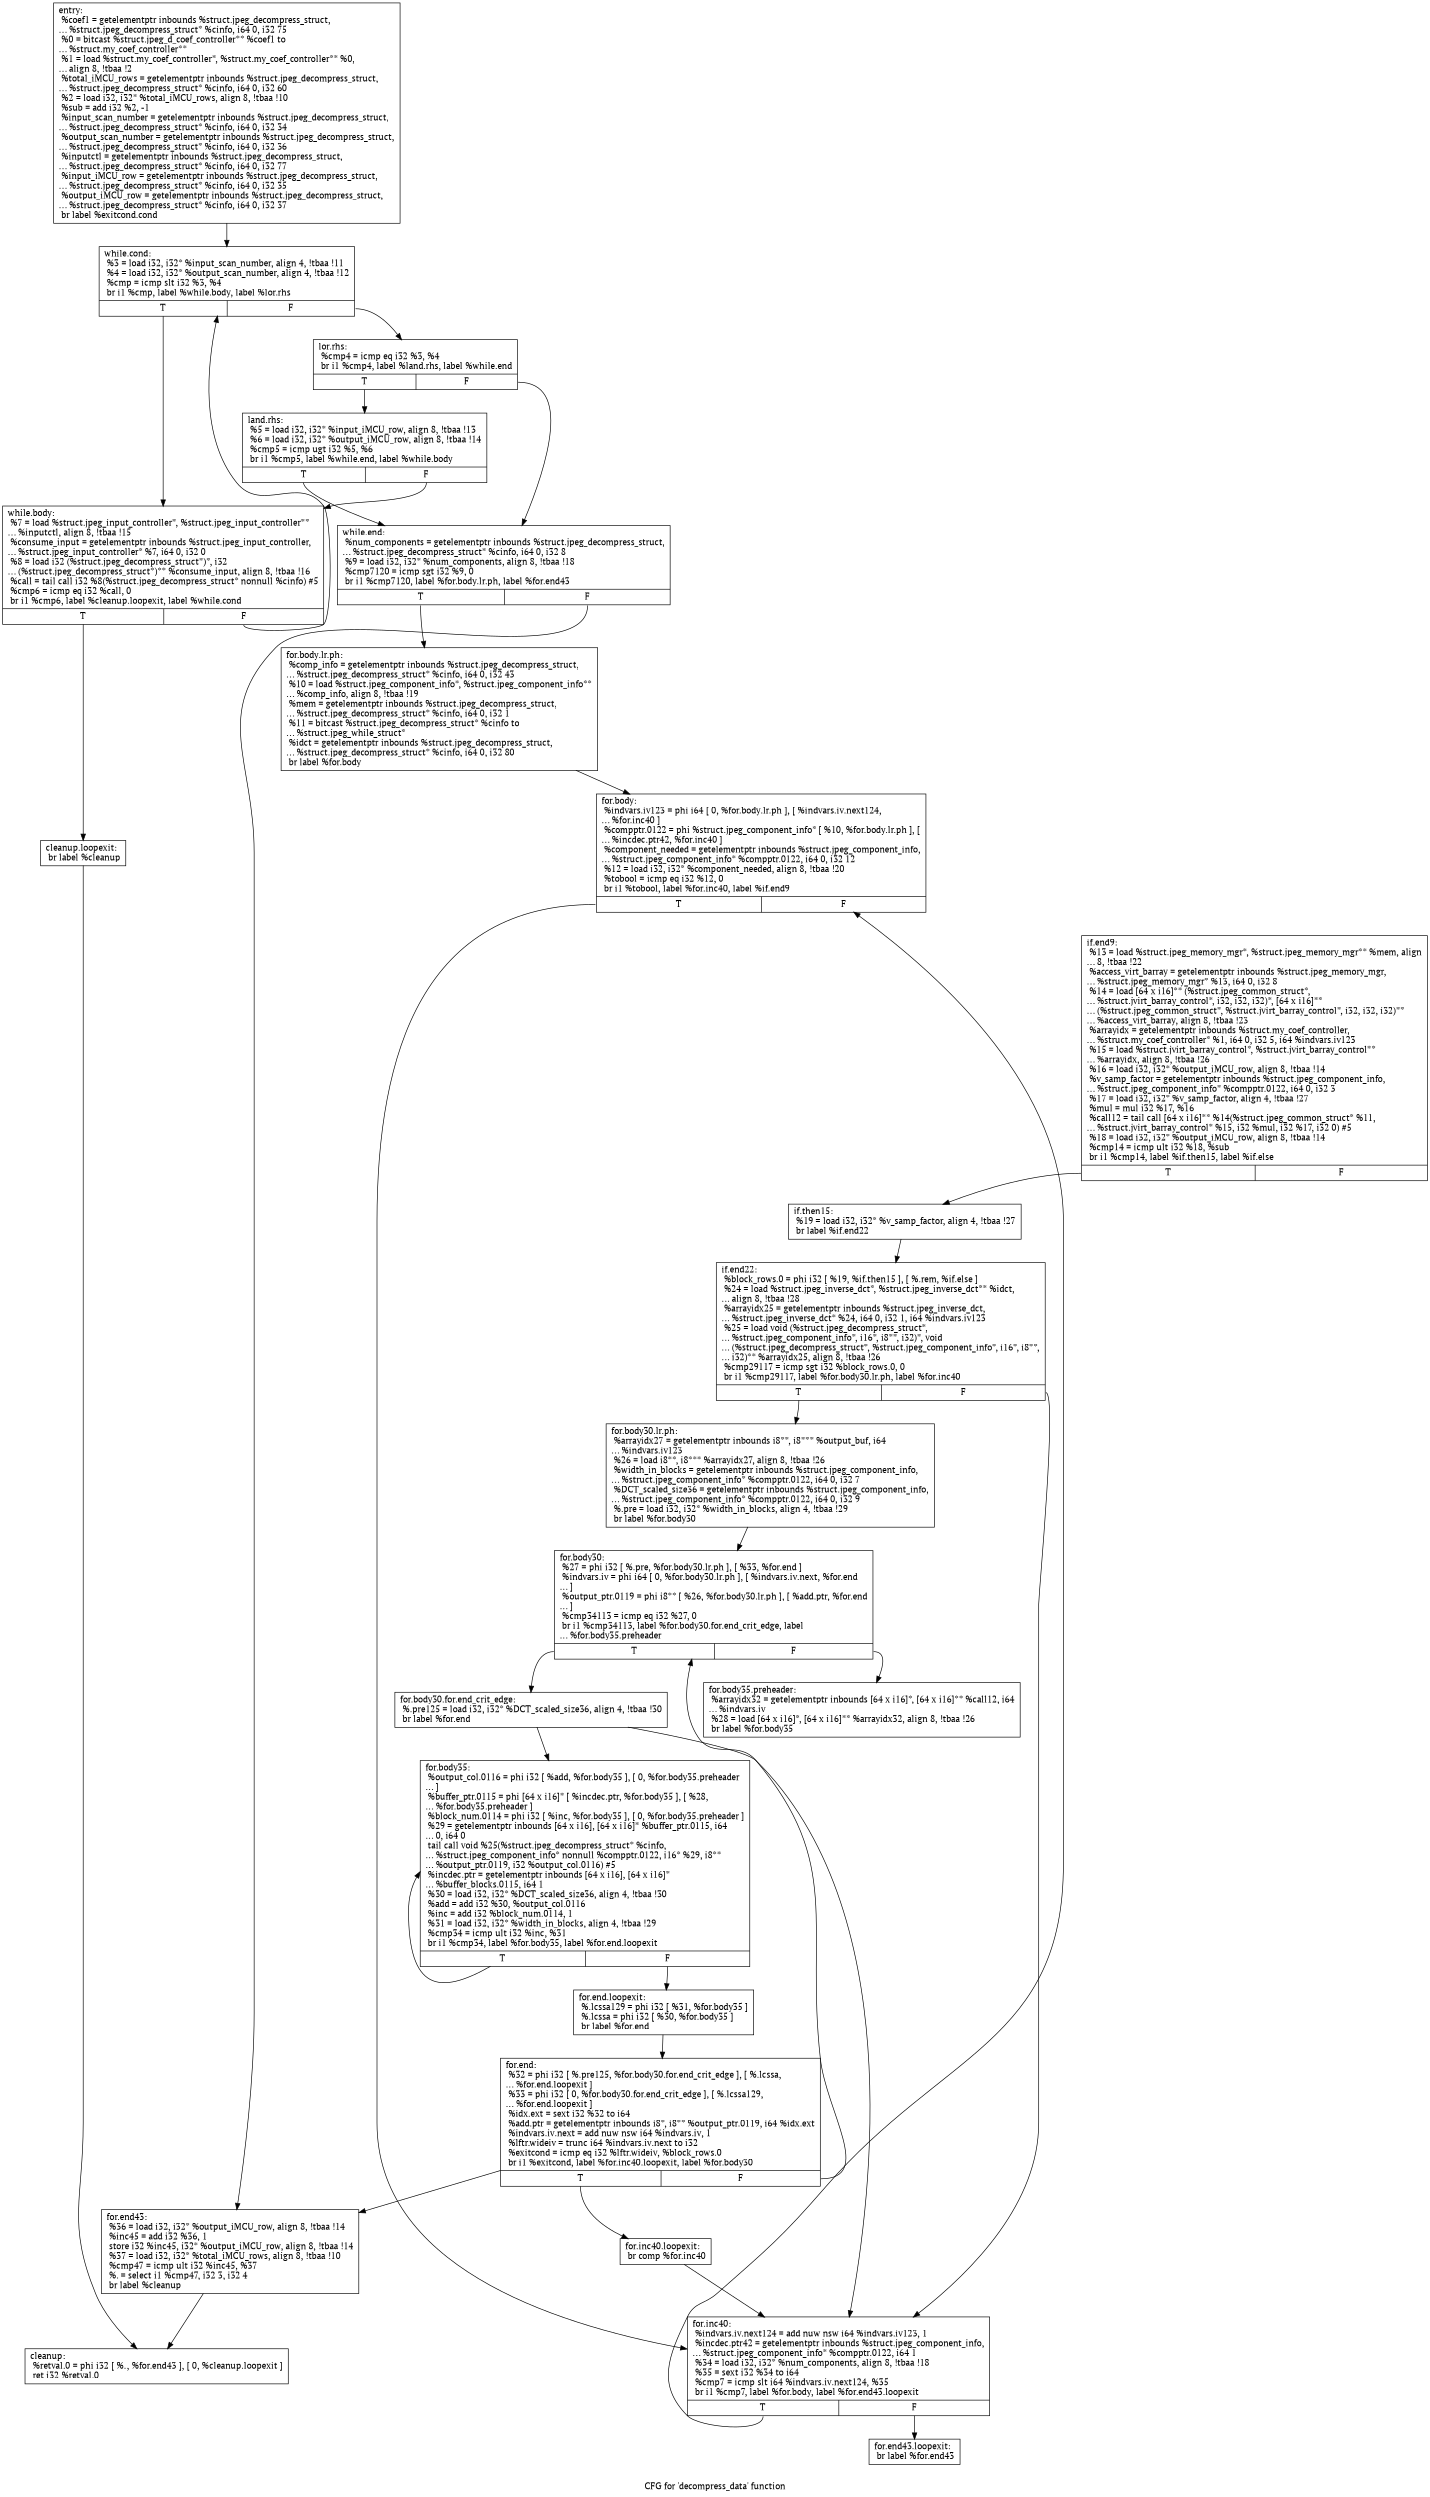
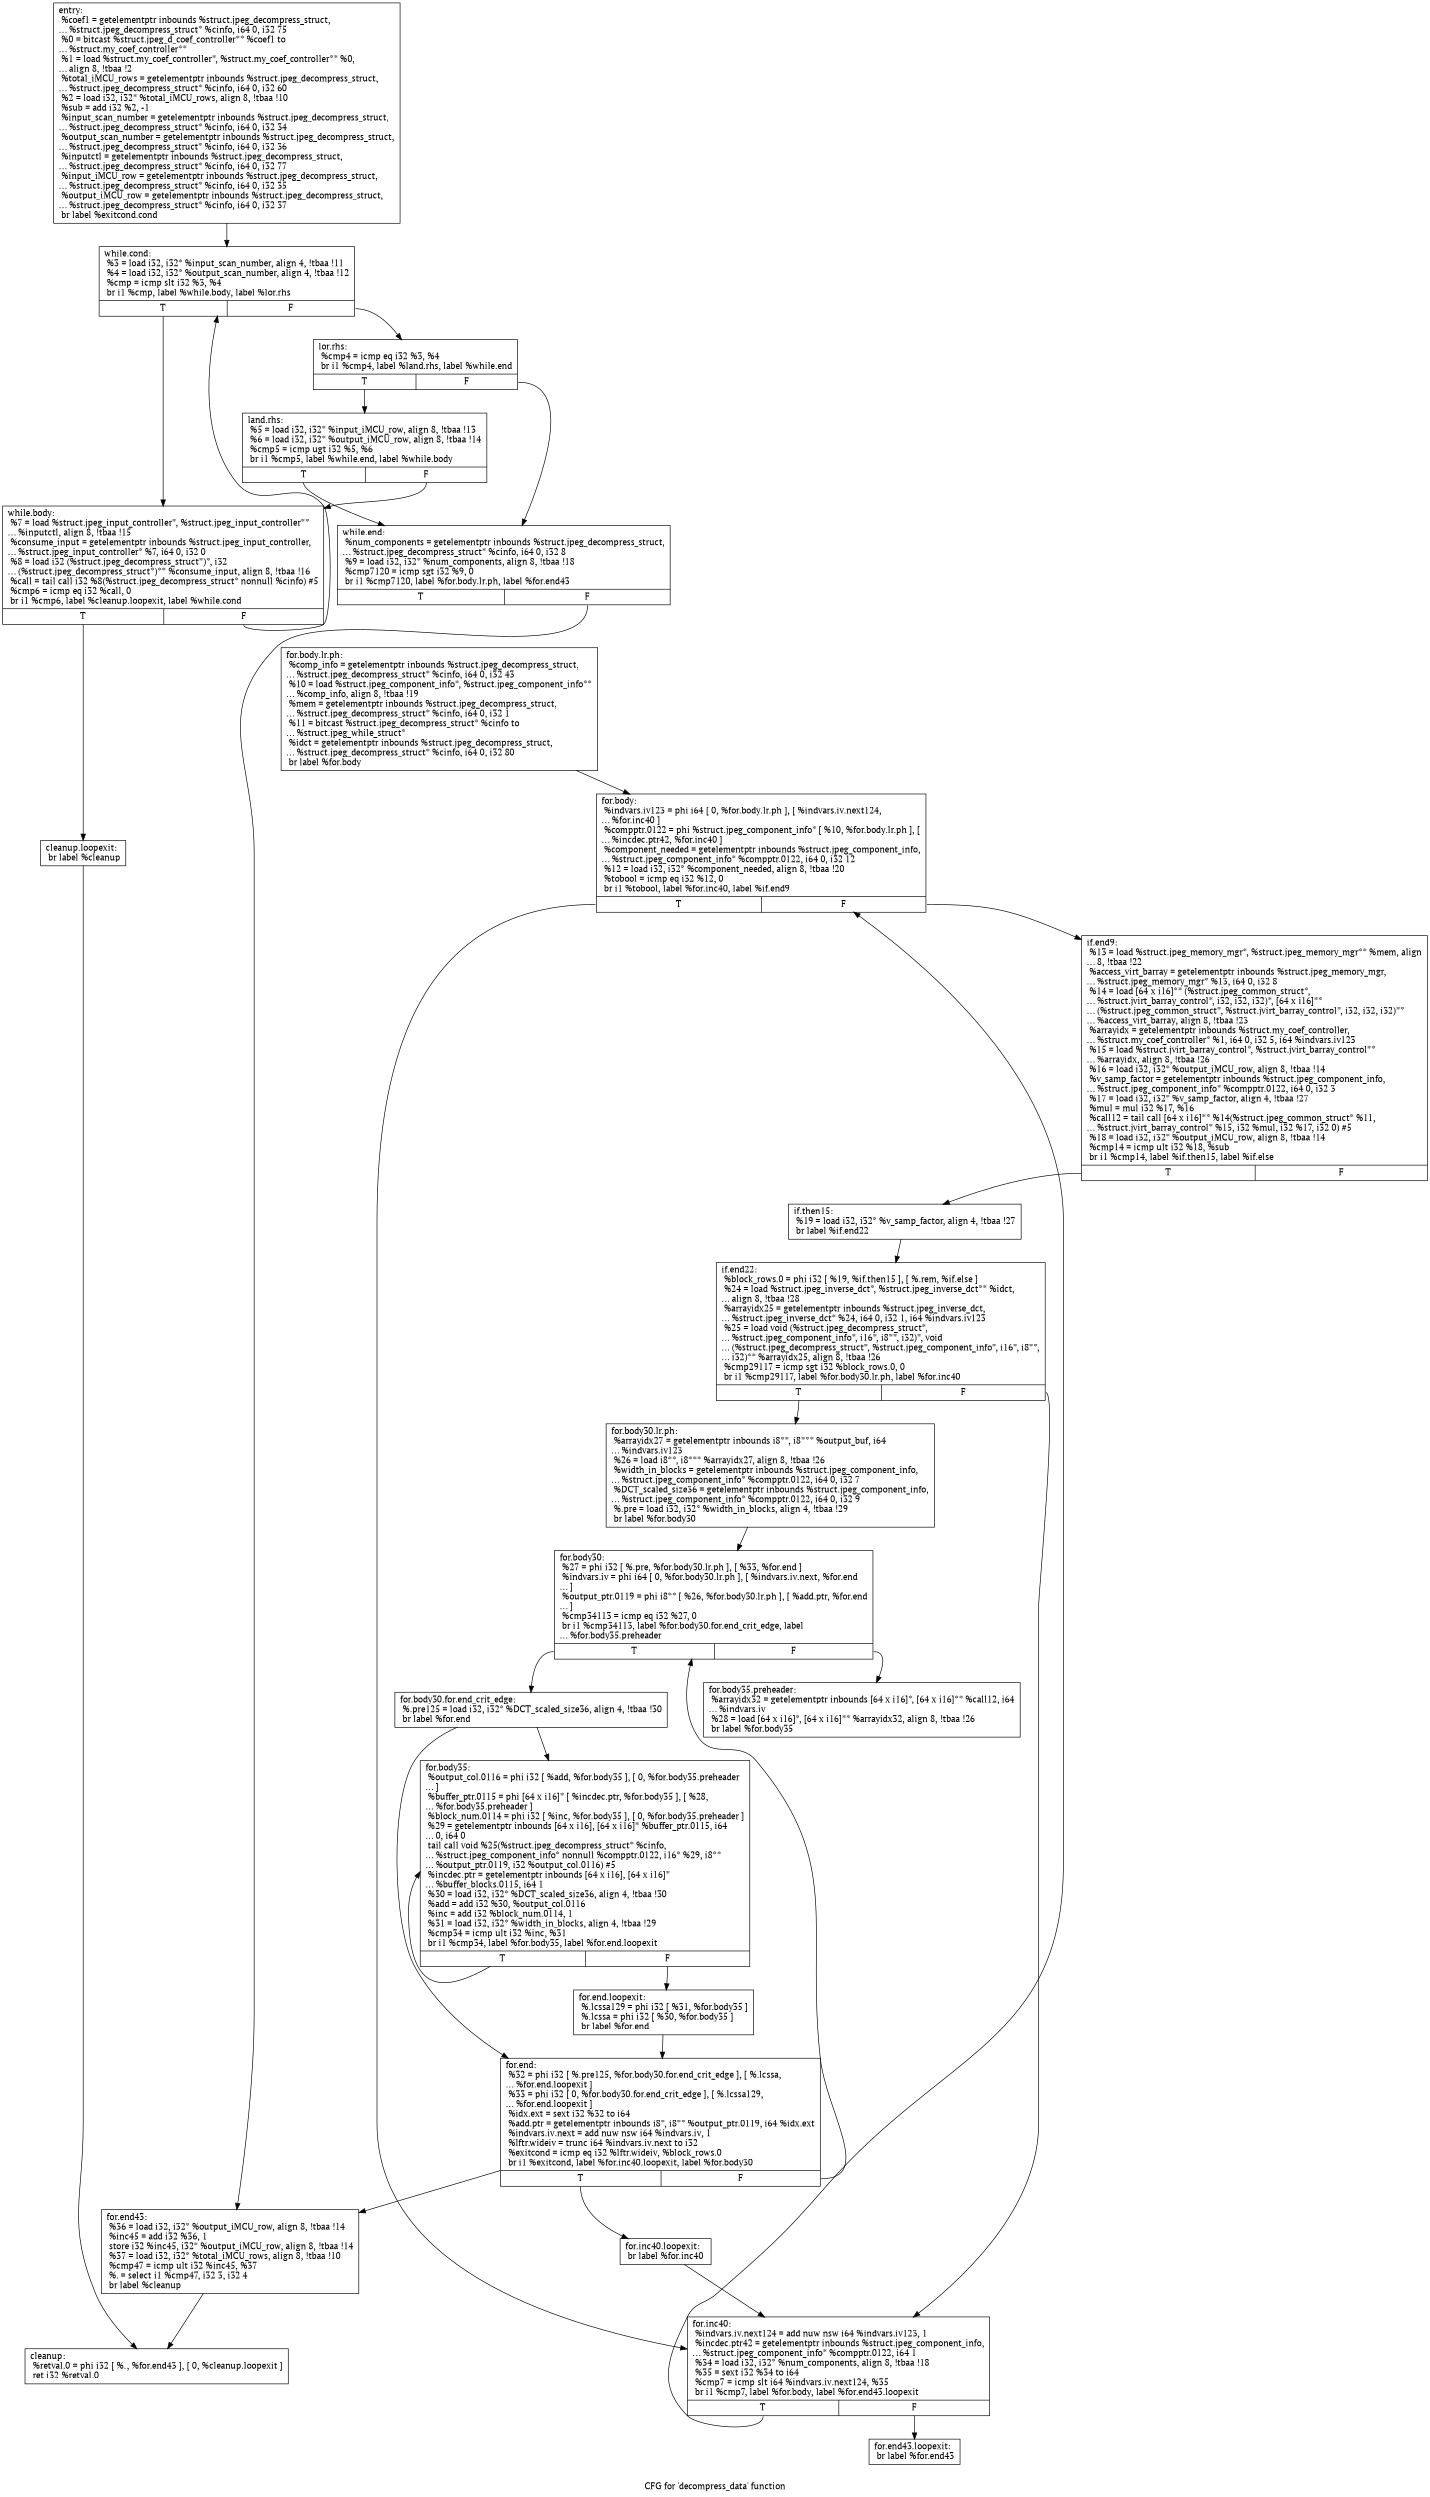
edge "while.end:" -> "for.body.lr.ph:": removed
edge "for.body:" -> "if.end9:": added
edge "for.body30.for.end_crit_edge:" -> "for.inc40:": now "for.body30.for.end_crit_edge:" -> "for.end:"
node "for.inc40.loopexit:": text "br comp %for.inc40" -> "br label %for.inc40"
